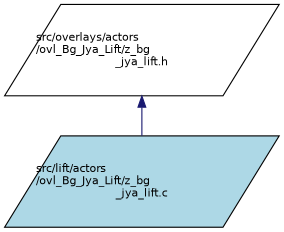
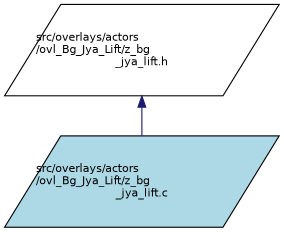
node "src/lift/actors /ovl_Bg_Jya_Lift/z_bg _jya_lift.c": label "src/lift/actors /ovl_Bg_Jya_Lift/z_bg _jya_lift.c" -> "src/overlays/actors /ovl_Bg_Jya_Lift/z_bg _jya_lift.c"
